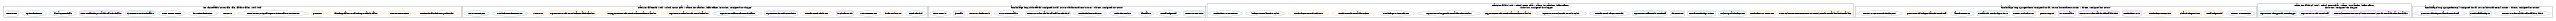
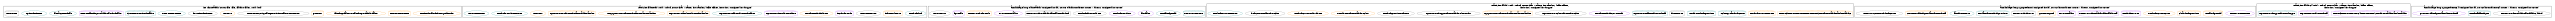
node "return_OFFSET": label "return_OFFSET" -> "return_EFAULT"
node "set_error_vfs_readdir_file_filldir_buf": label "set_error_vfs_readdir_file_filldir_buf" -> "set_error_vfs_readdir_file_filldir_off"
